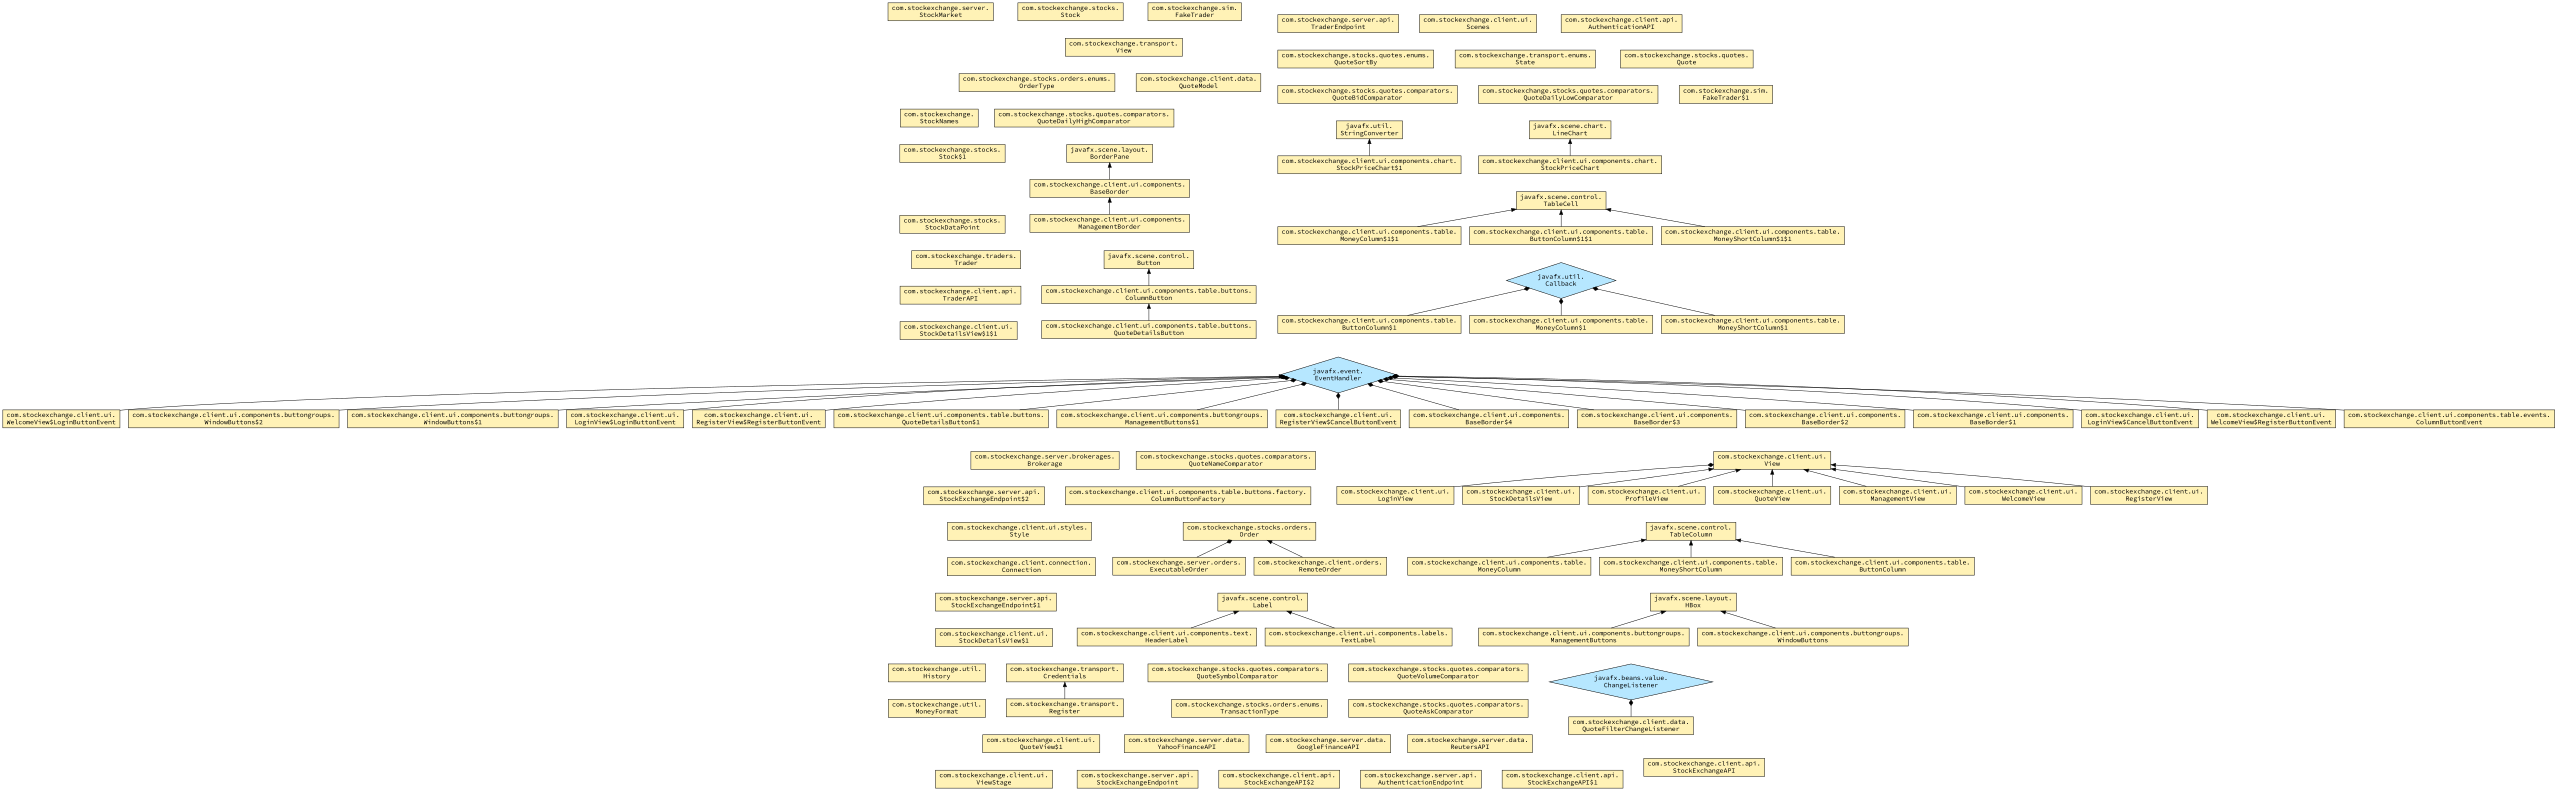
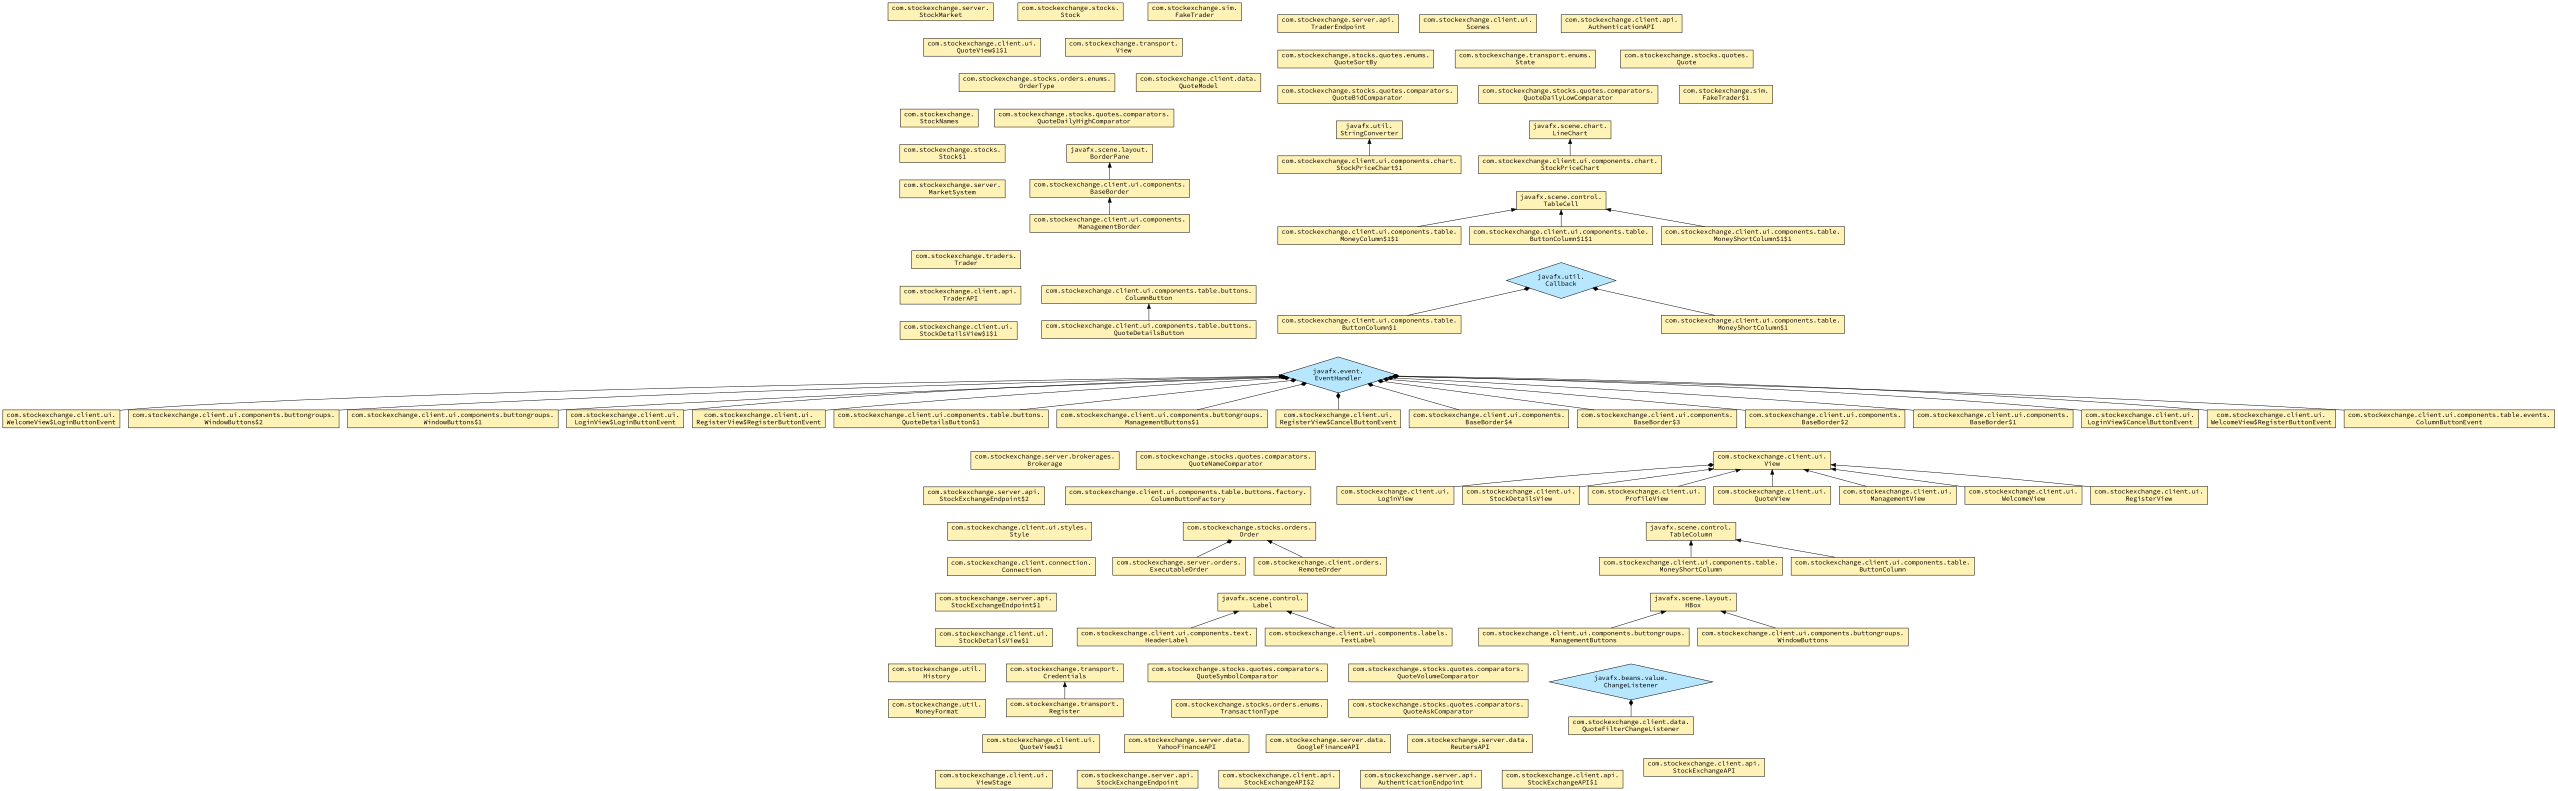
node "com.stockexchange.client.ui. QuoteView$1$1": added
node "com.stockexchange.server. MarketSystem": added
node "com.stockexchange.stocks. StockDataPoint": removed
node "javafx.scene.control. Button": removed
node "com.stockexchange.client.ui.components.table. MoneyColumn$1": removed
node "com.stockexchange.client.ui.components.table. MoneyColumn": removed
